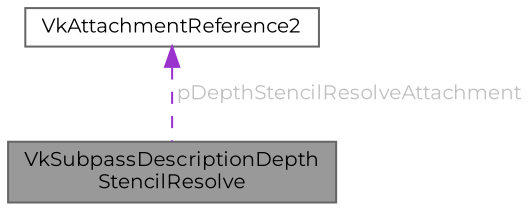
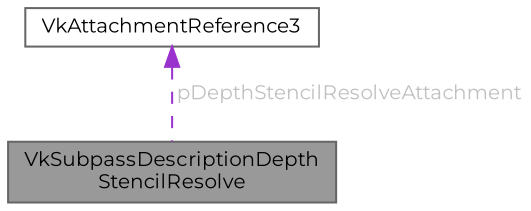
node "VkAttachmentReference2": label "VkAttachmentReference2" -> "VkAttachmentReference3"
